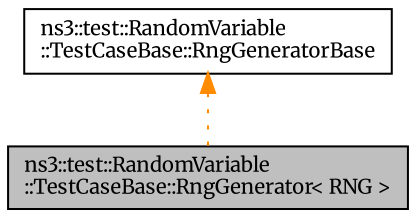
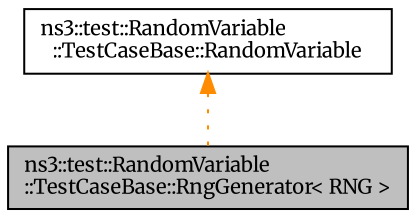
node "ns3::test::RandomVariable ::TestCaseBase::RngGeneratorBase": label "ns3::test::RandomVariable ::TestCaseBase::RngGeneratorBase" -> "ns3::test::RandomVariable ::TestCaseBase::RandomVariable"
